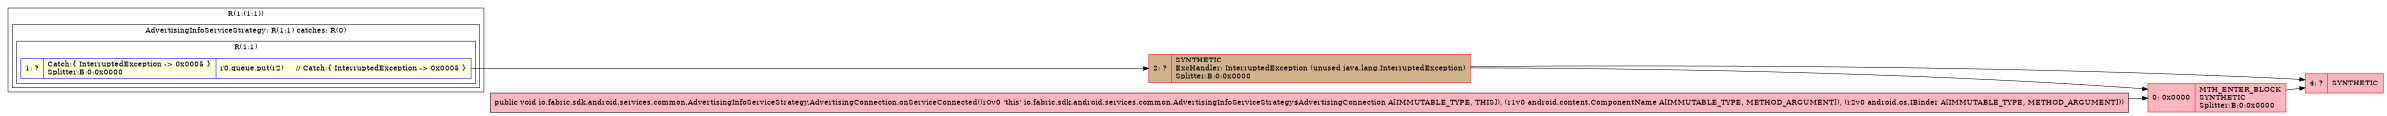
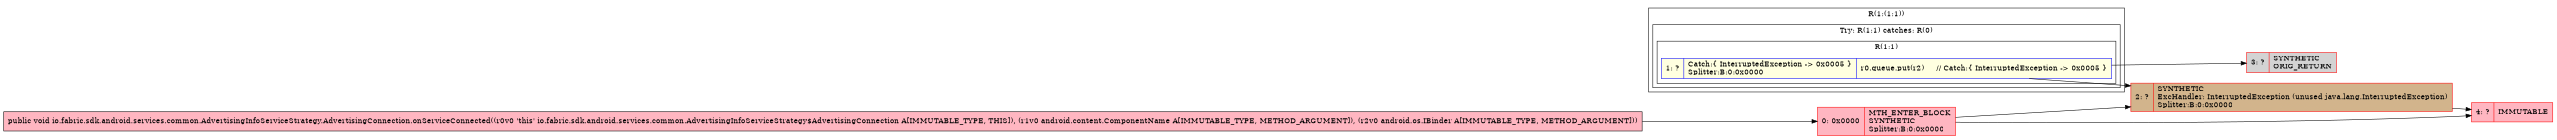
cluster "AdvertisingInfoServiceStrategy: R(1:1) catches: R(0)": label "AdvertisingInfoServiceStrategy: R(1:1) catches: R(0)" -> "Try: R(1:1) catches: R(0)"
node "3: ?": added
edge "2: ?" -> "0: 0x0000": reversed
node "4: ?": text "SYNTHETIC" -> "IMMUTABLE"
